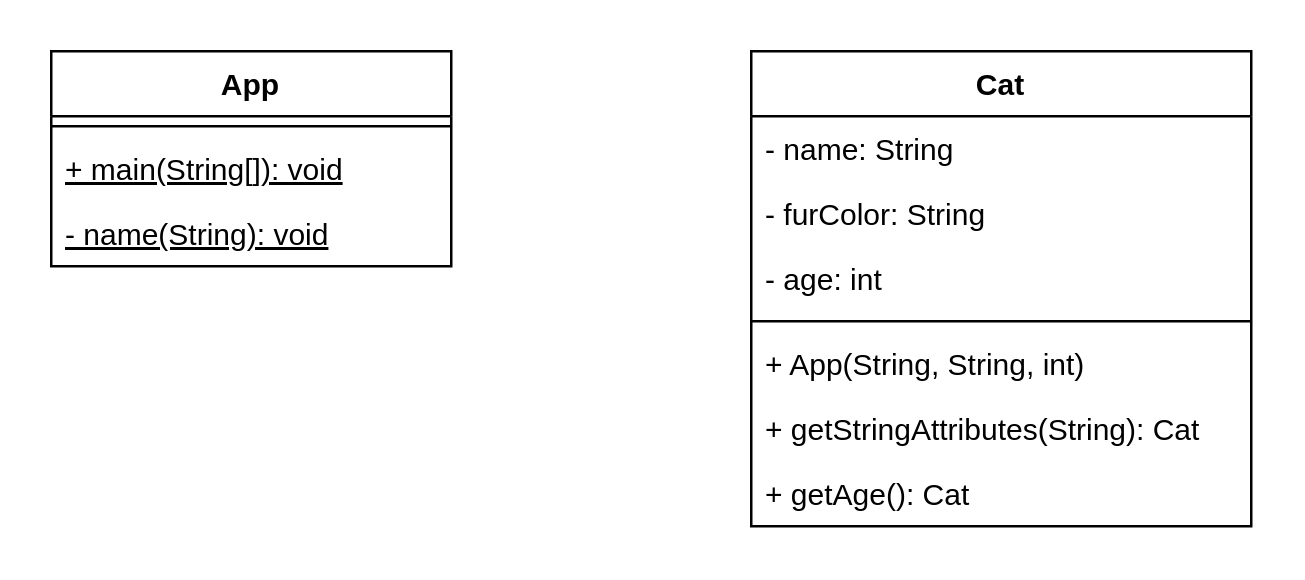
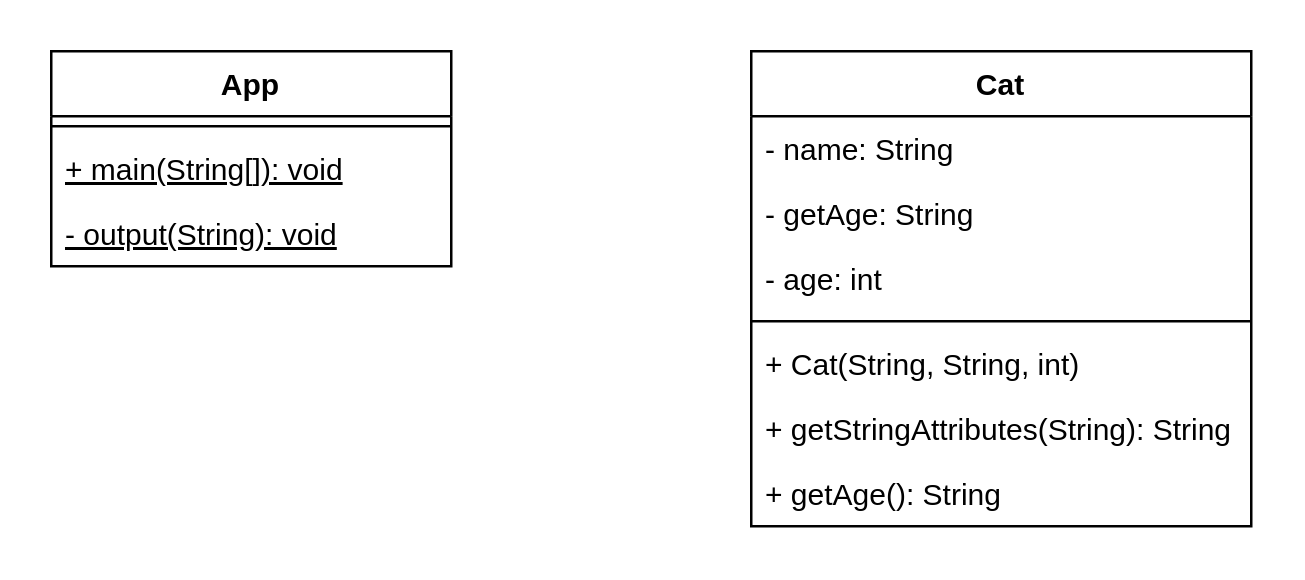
node "- furColor: String": label "- furColor: String" -> "- getAge: String"
node "- name(String): void": label "- name(String): void" -> "- output(String): void"
node "+ App(String, String, int)": label "+ App(String, String, int)" -> "+ Cat(String, String, int)"
node "+ getStringAttributes(String): Cat": label "+ getStringAttributes(String): Cat" -> "+ getStringAttributes(String): String"
node "+ getAge(): Cat": label "+ getAge(): Cat" -> "+ getAge(): String"
